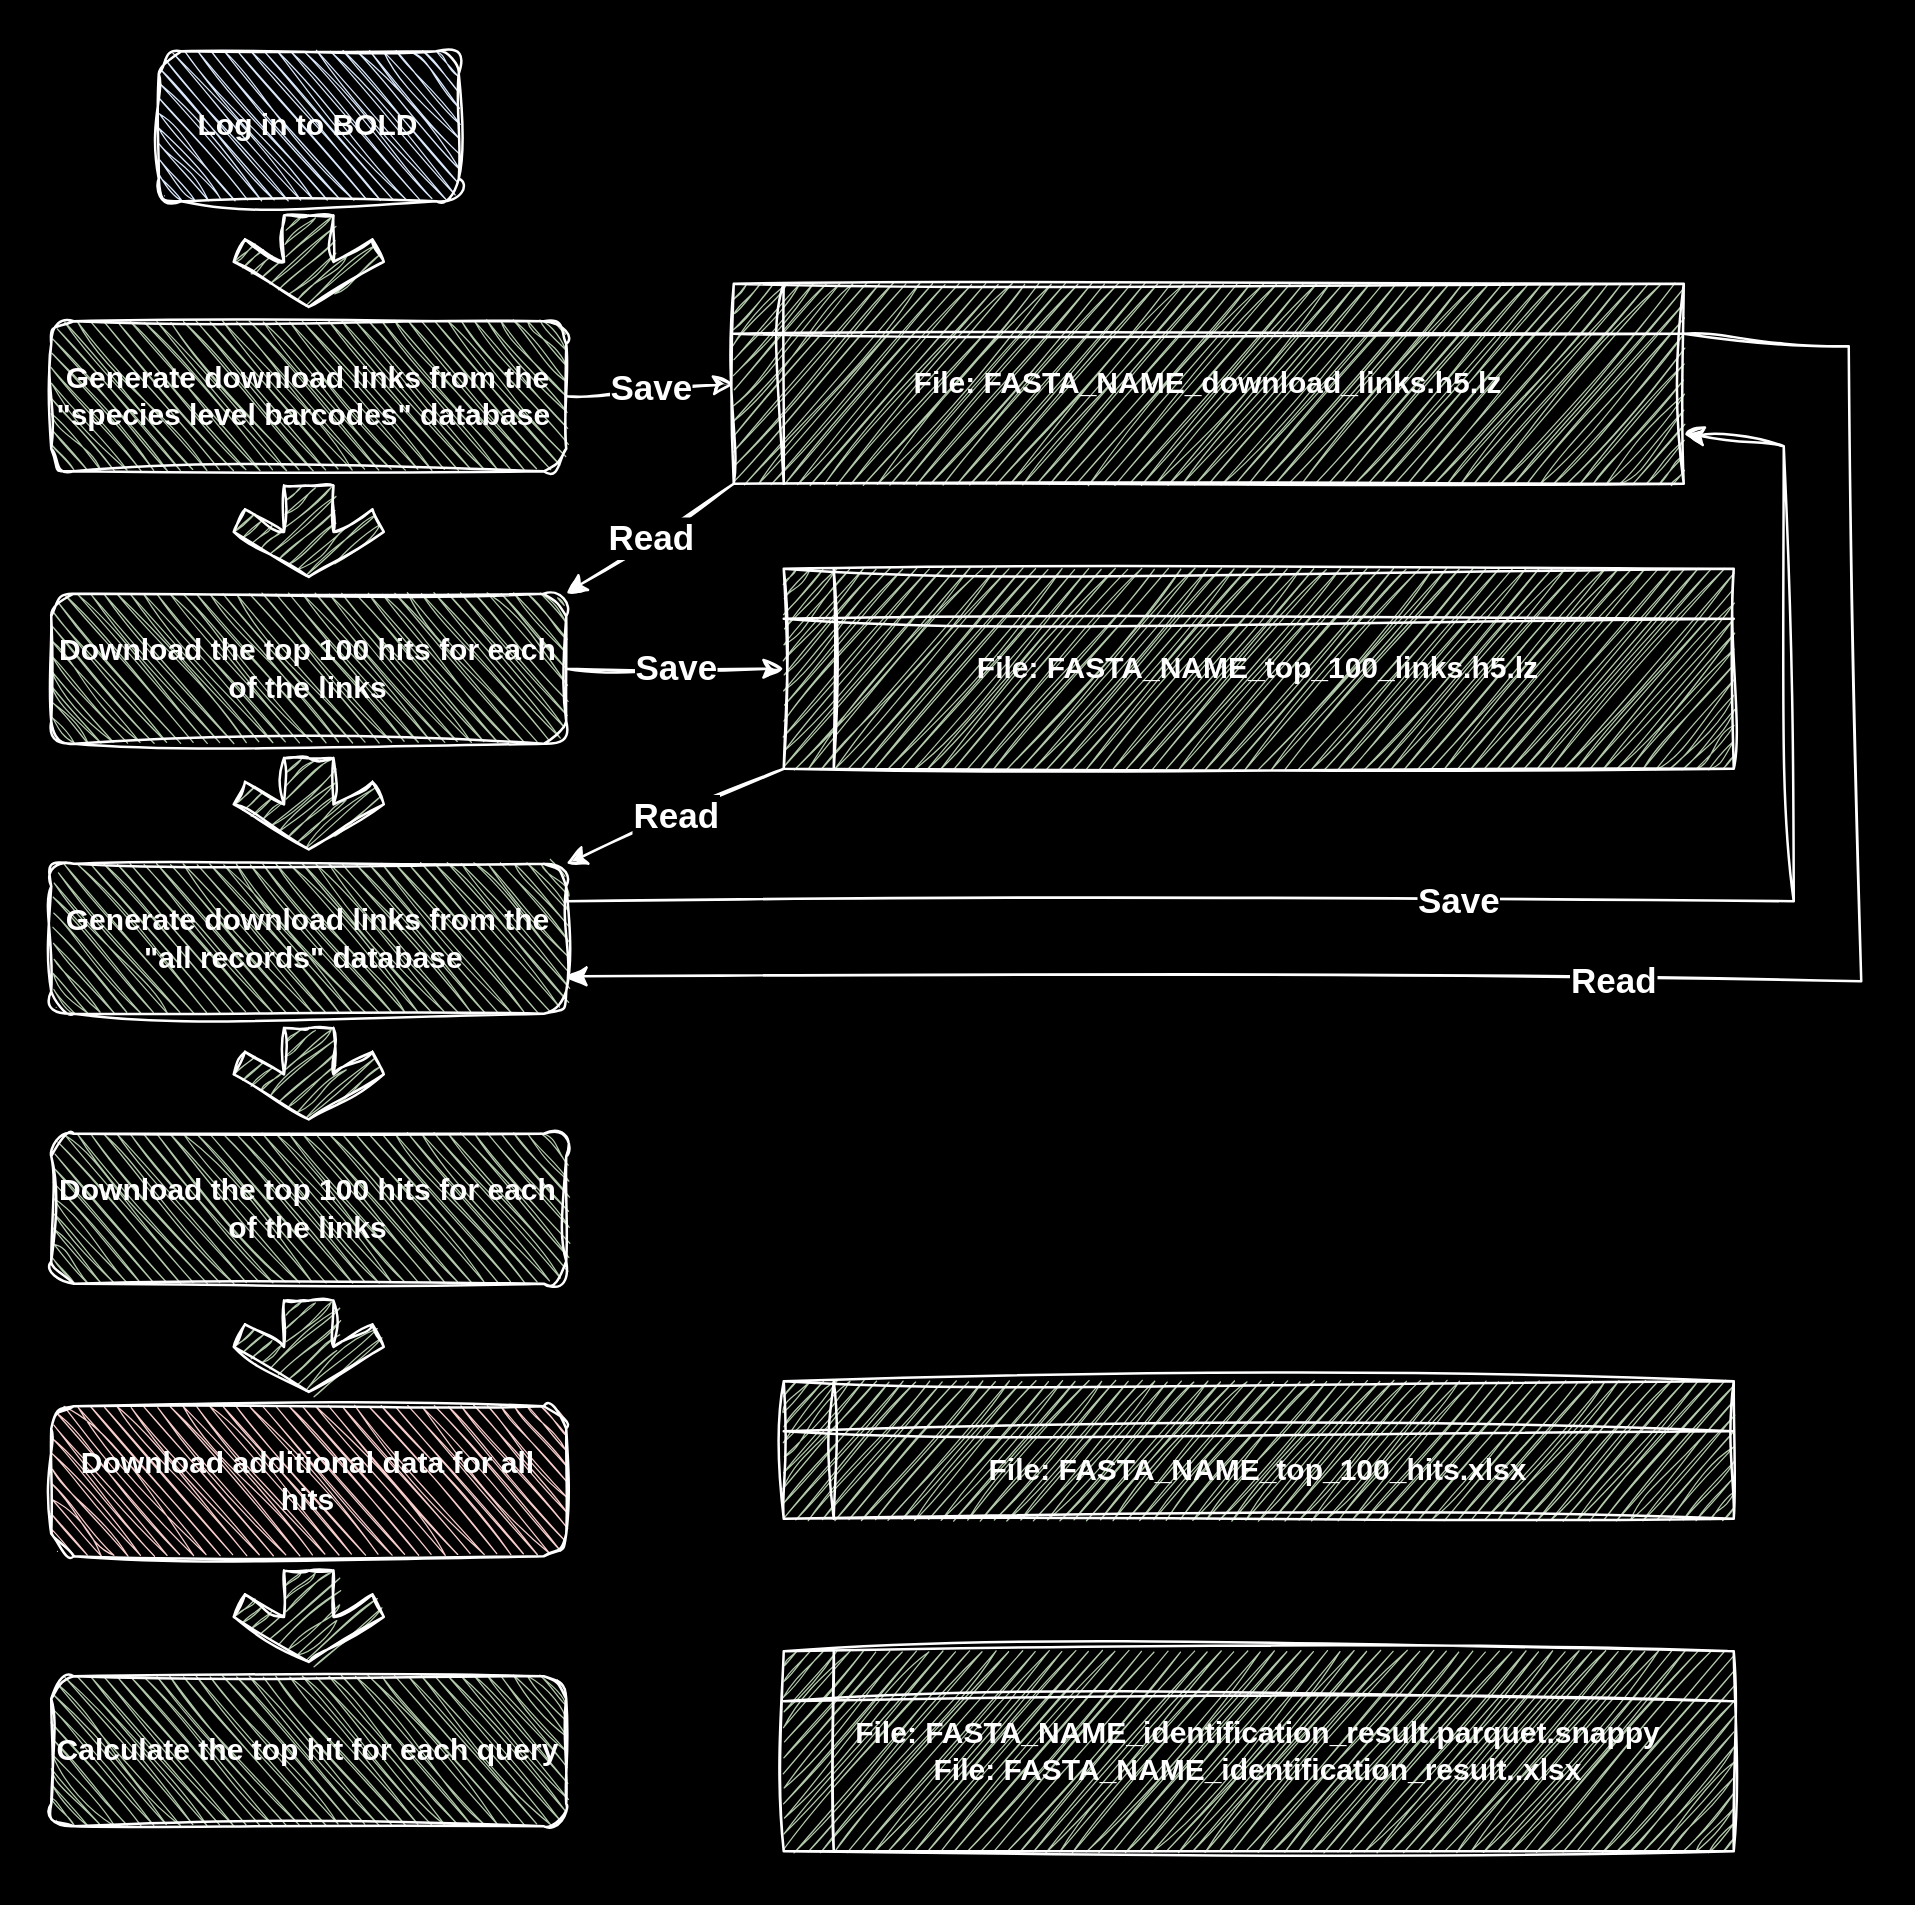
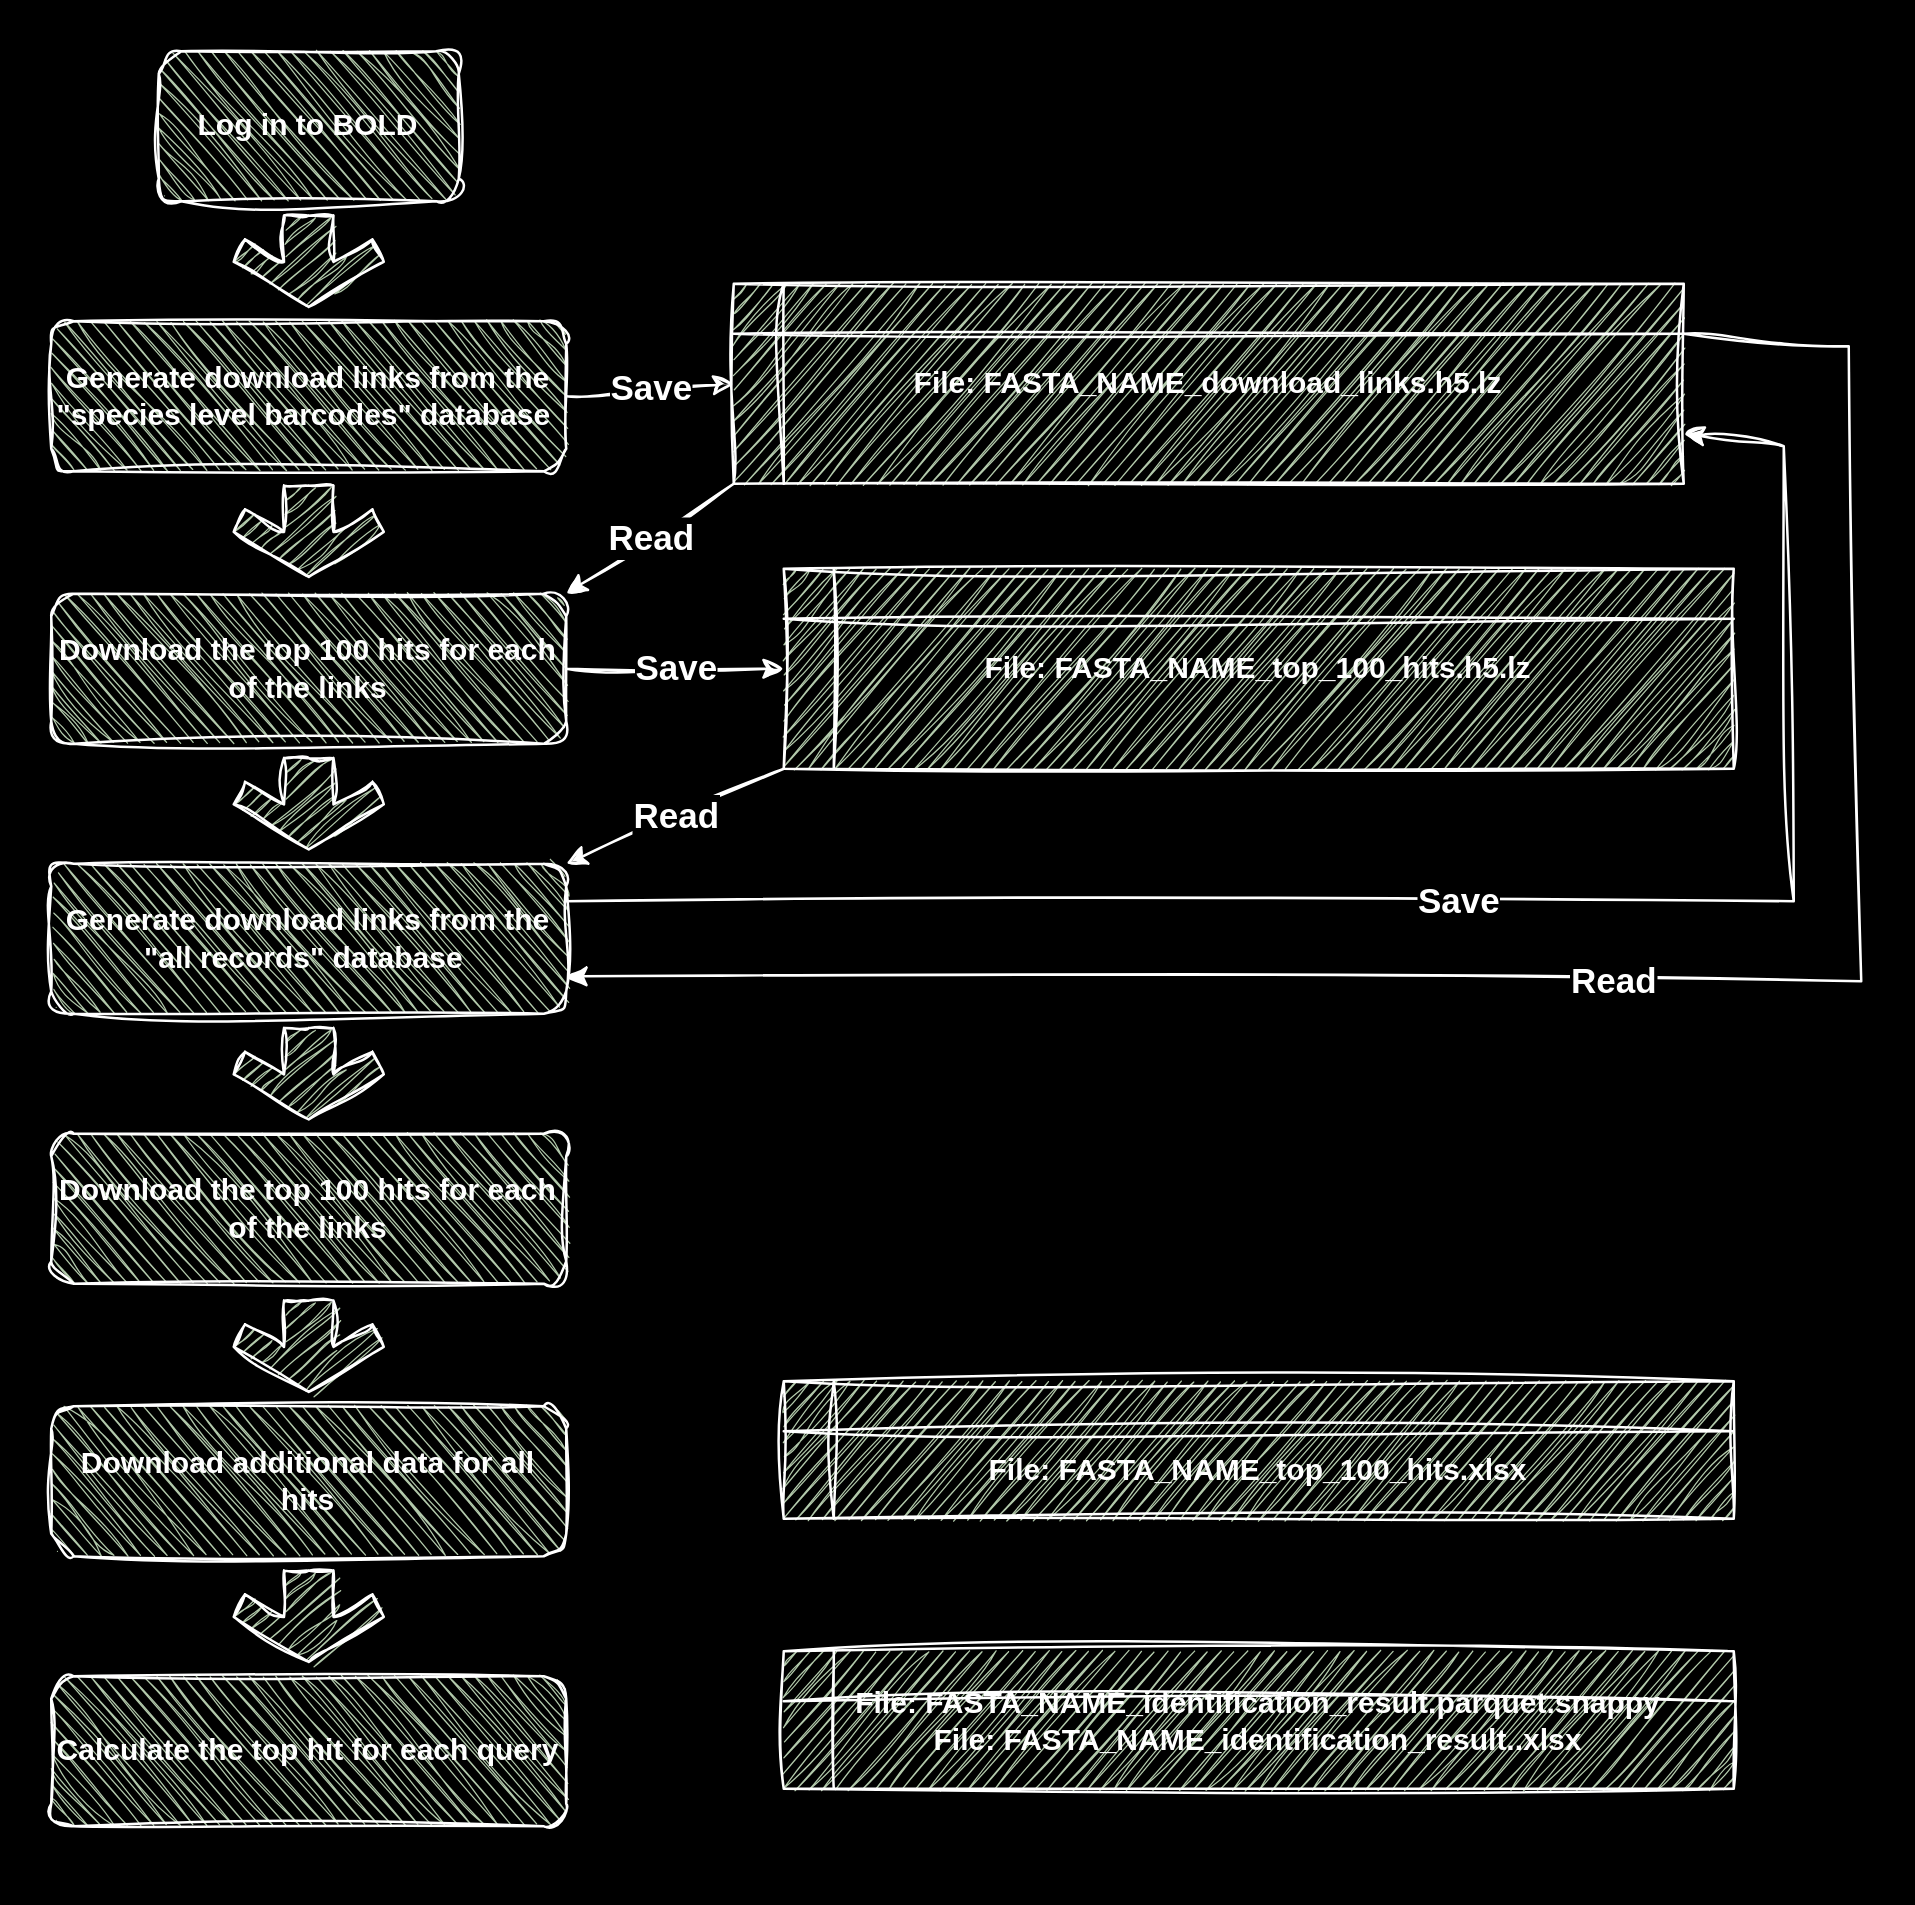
node "Log in to BOLD": fillcolor #dae8fc -> #b2c9ab
node "File: FASTA_NAME_top_100_links.h5.lz": label "File: FASTA_NAME_top_100_links.h5.lz" -> "File: FASTA_NAME_top_100_hits.h5.lz"
node "Download additional data for all hits": fillcolor #f8cecc -> #b2c9ab
node "File: FASTA_NAME_identification_result.parquet.snappy File: FASTA_NAME_identification_result..xlsx": size 950x200 -> 950x138
